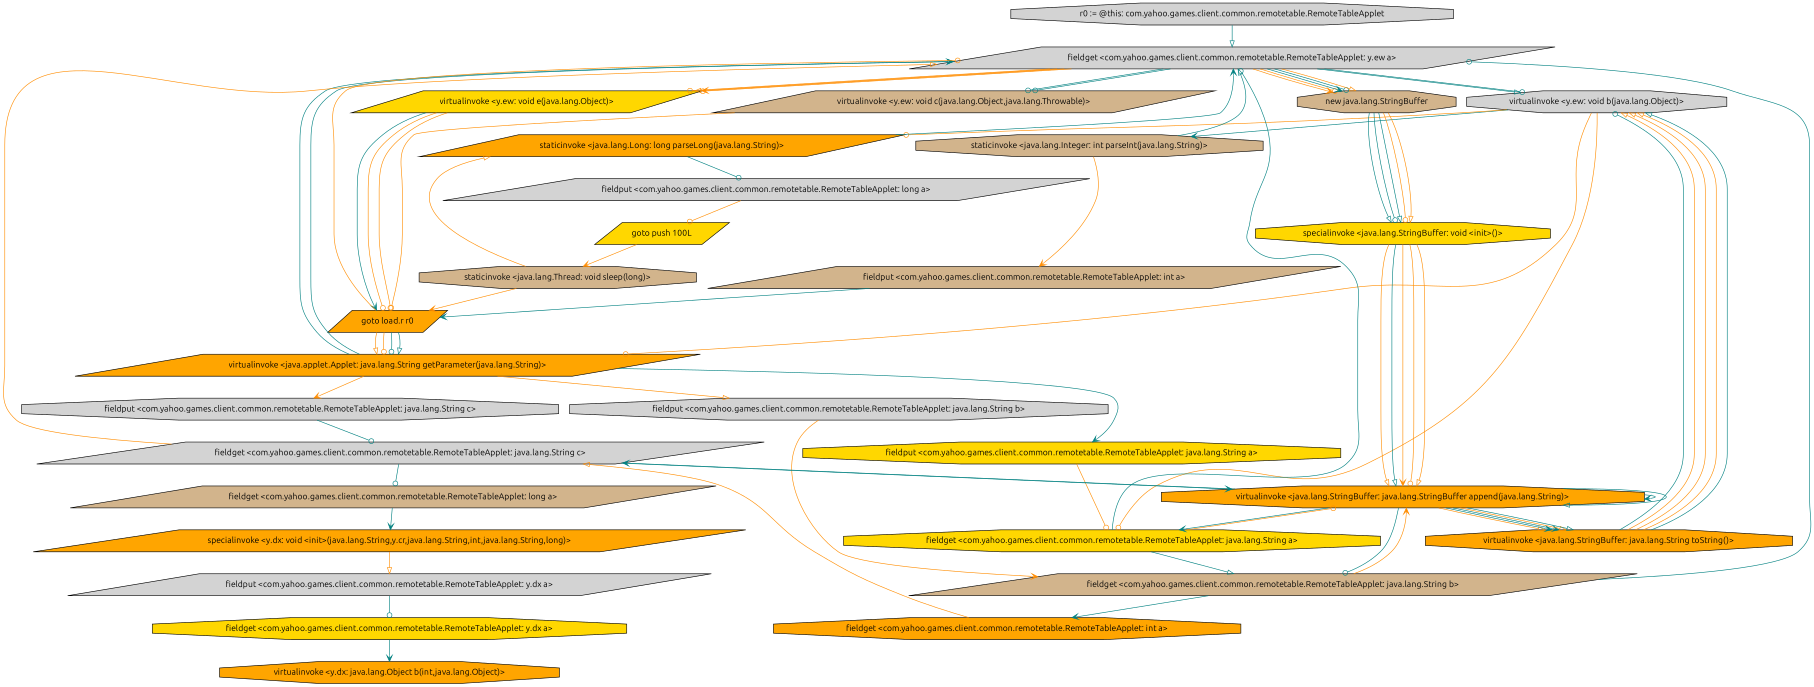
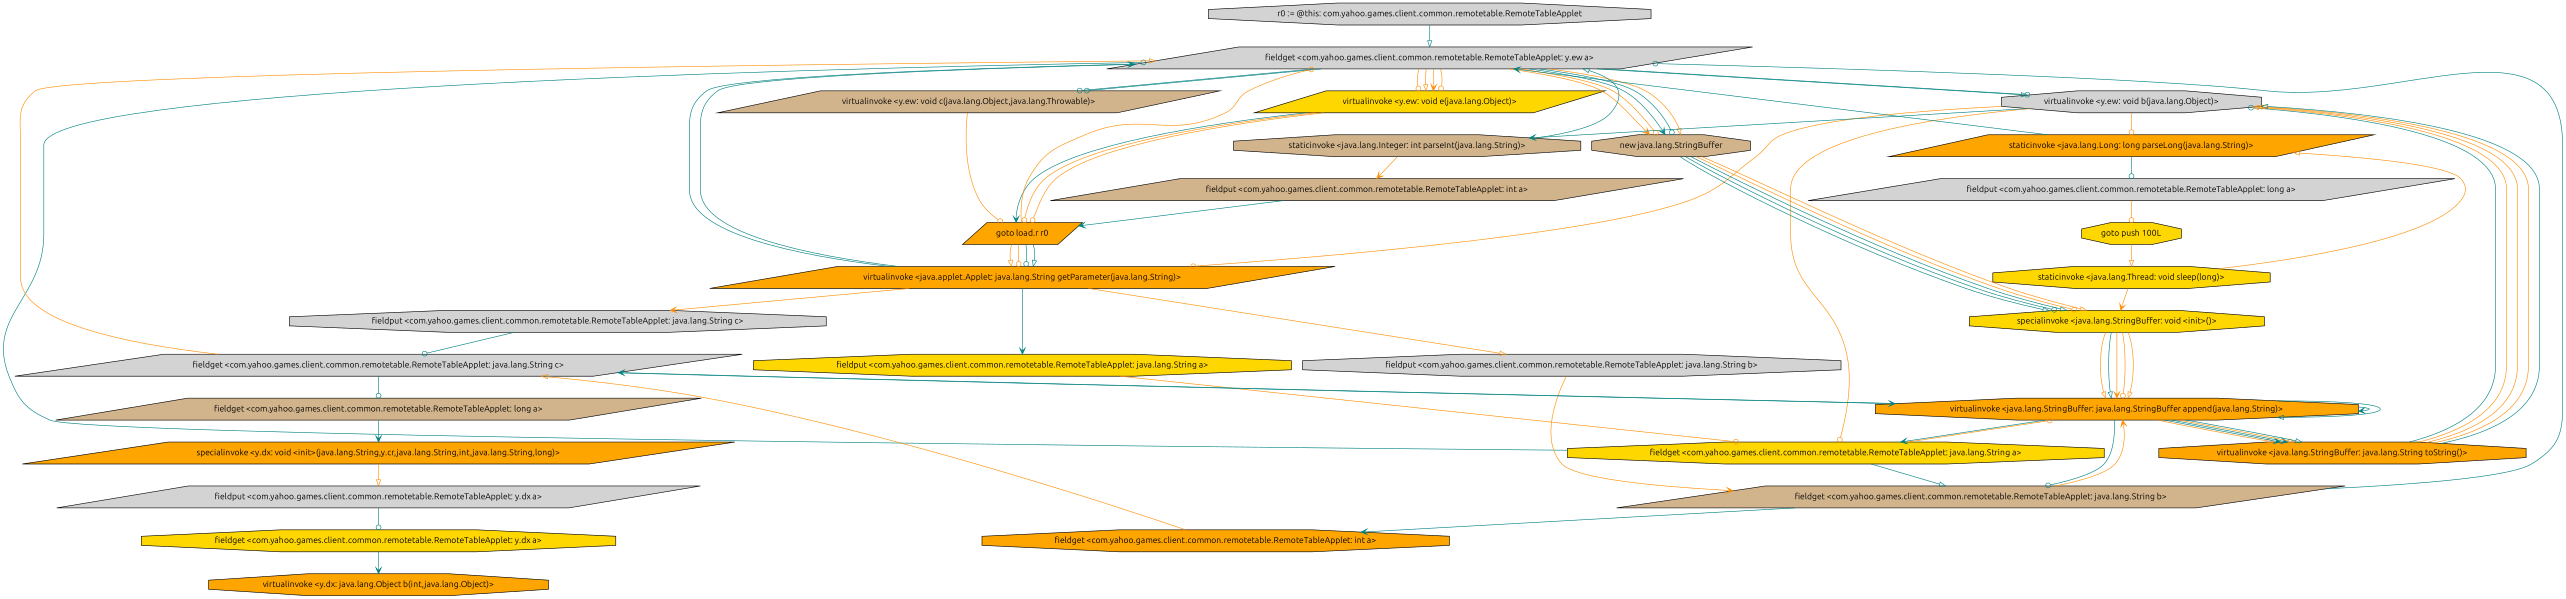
node "goto push 100L": shape parallelogram -> octagon
edge "goto push 100L" -> "staticinvoke <java.lang.Thread: void sleep(long)>": arrowhead vee -> onormal
node "staticinvoke <java.lang.Thread: void sleep(long)>": fillcolor tan -> gold
edge "staticinvoke <java.lang.Thread: void sleep(long)>" -> "goto load.r r0": now "staticinvoke <java.lang.Thread: void sleep(long)>" -> "specialinvoke <java.lang.StringBuffer: void <init>()>"
